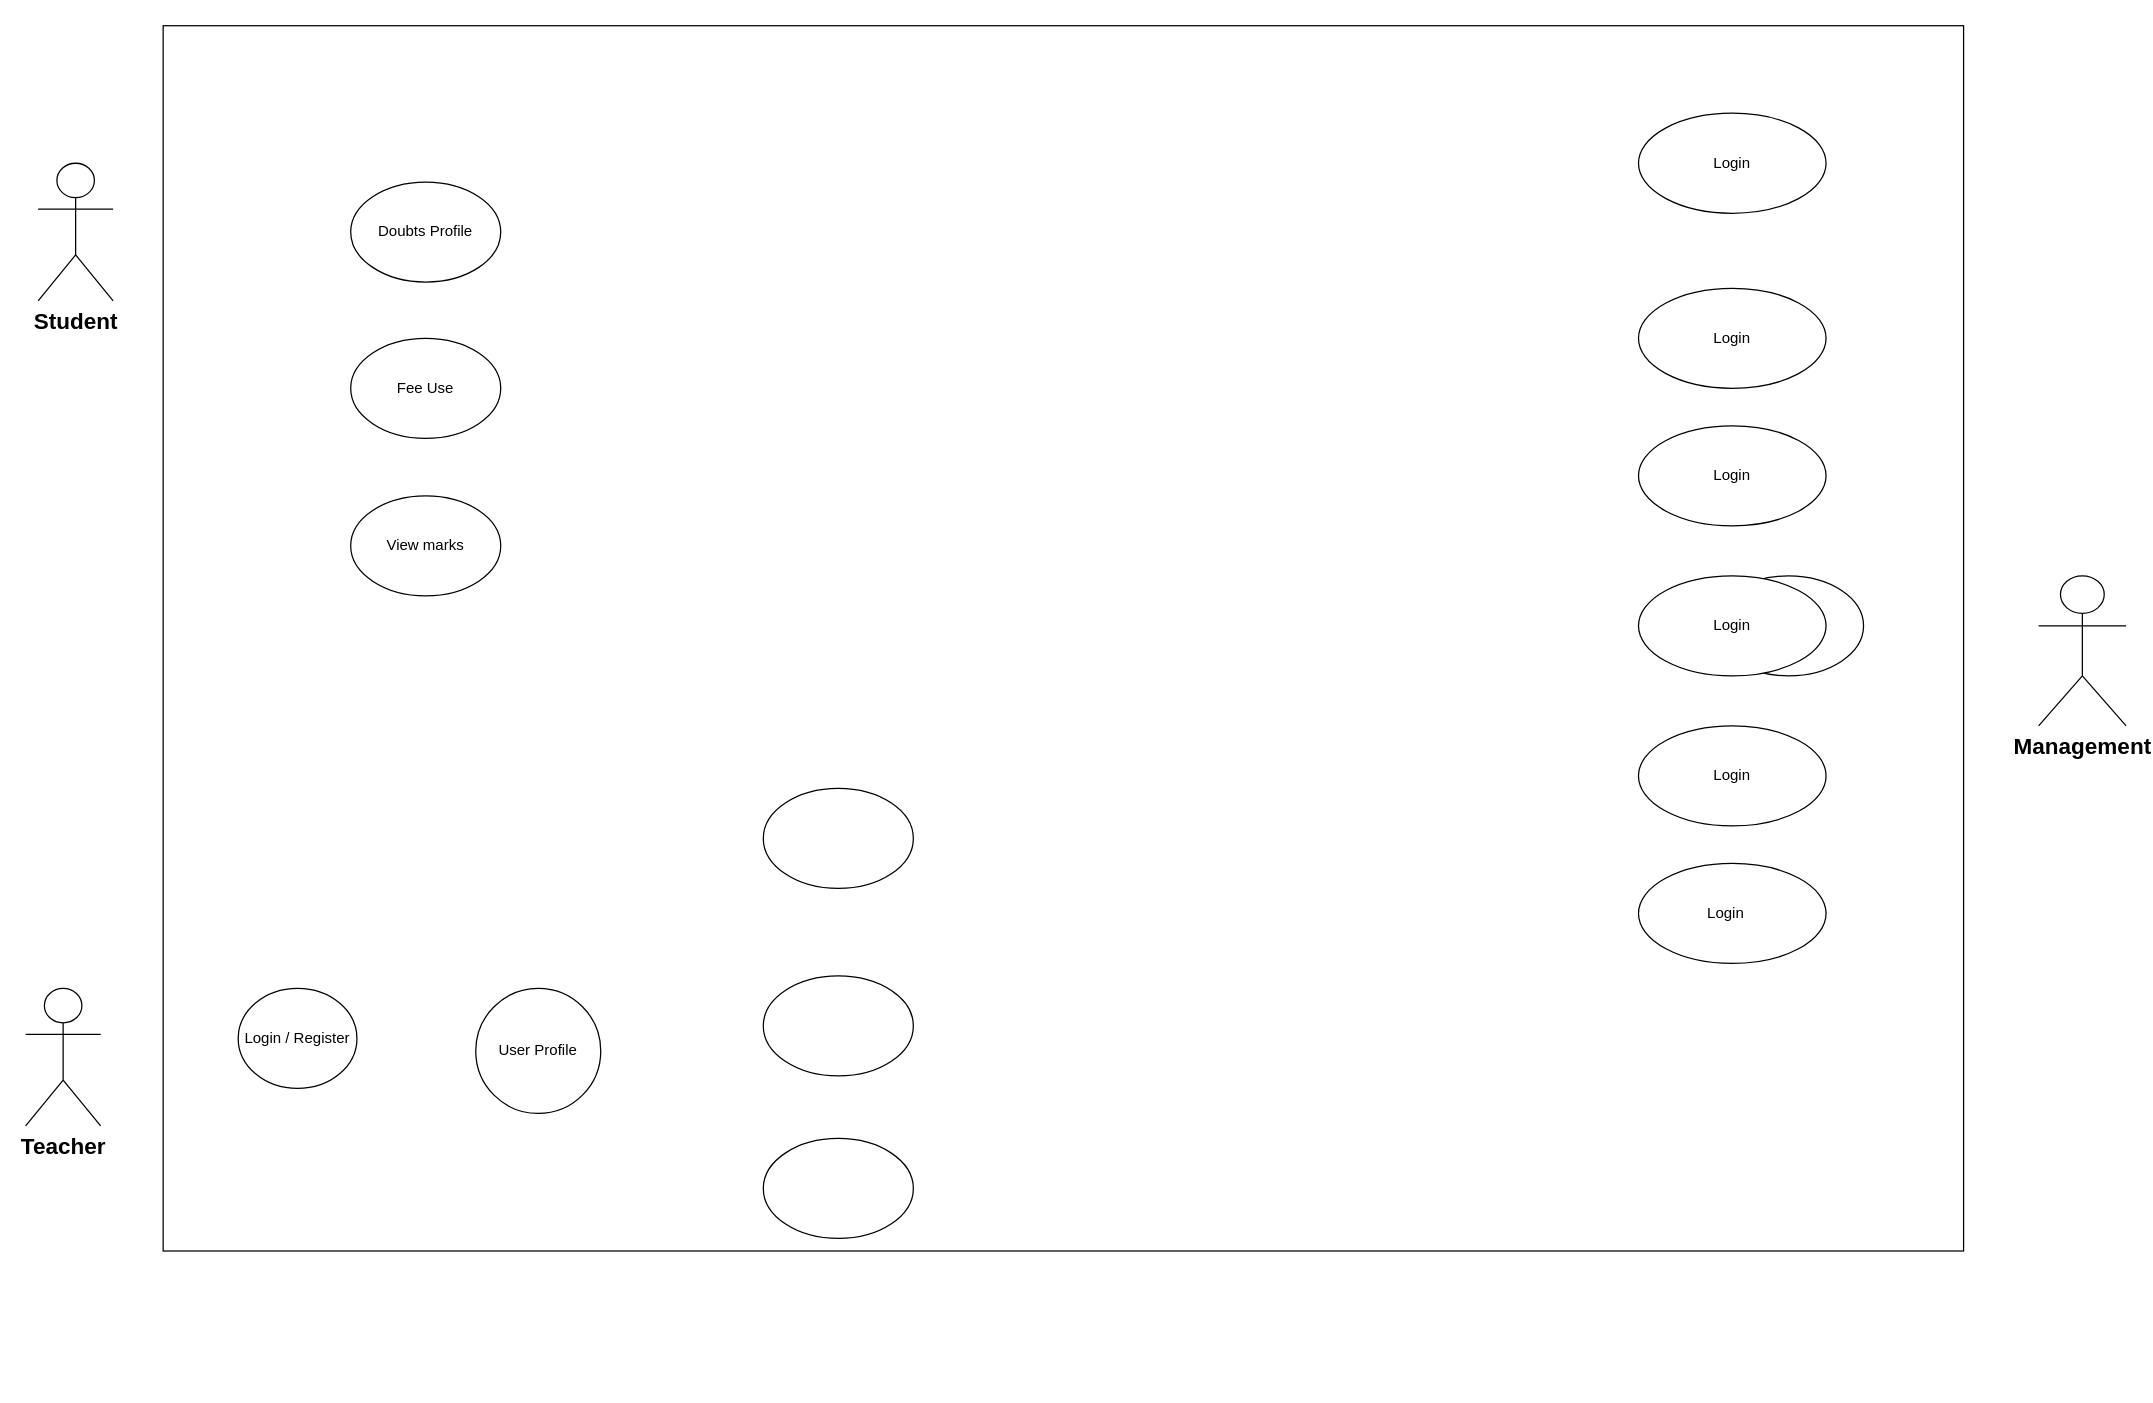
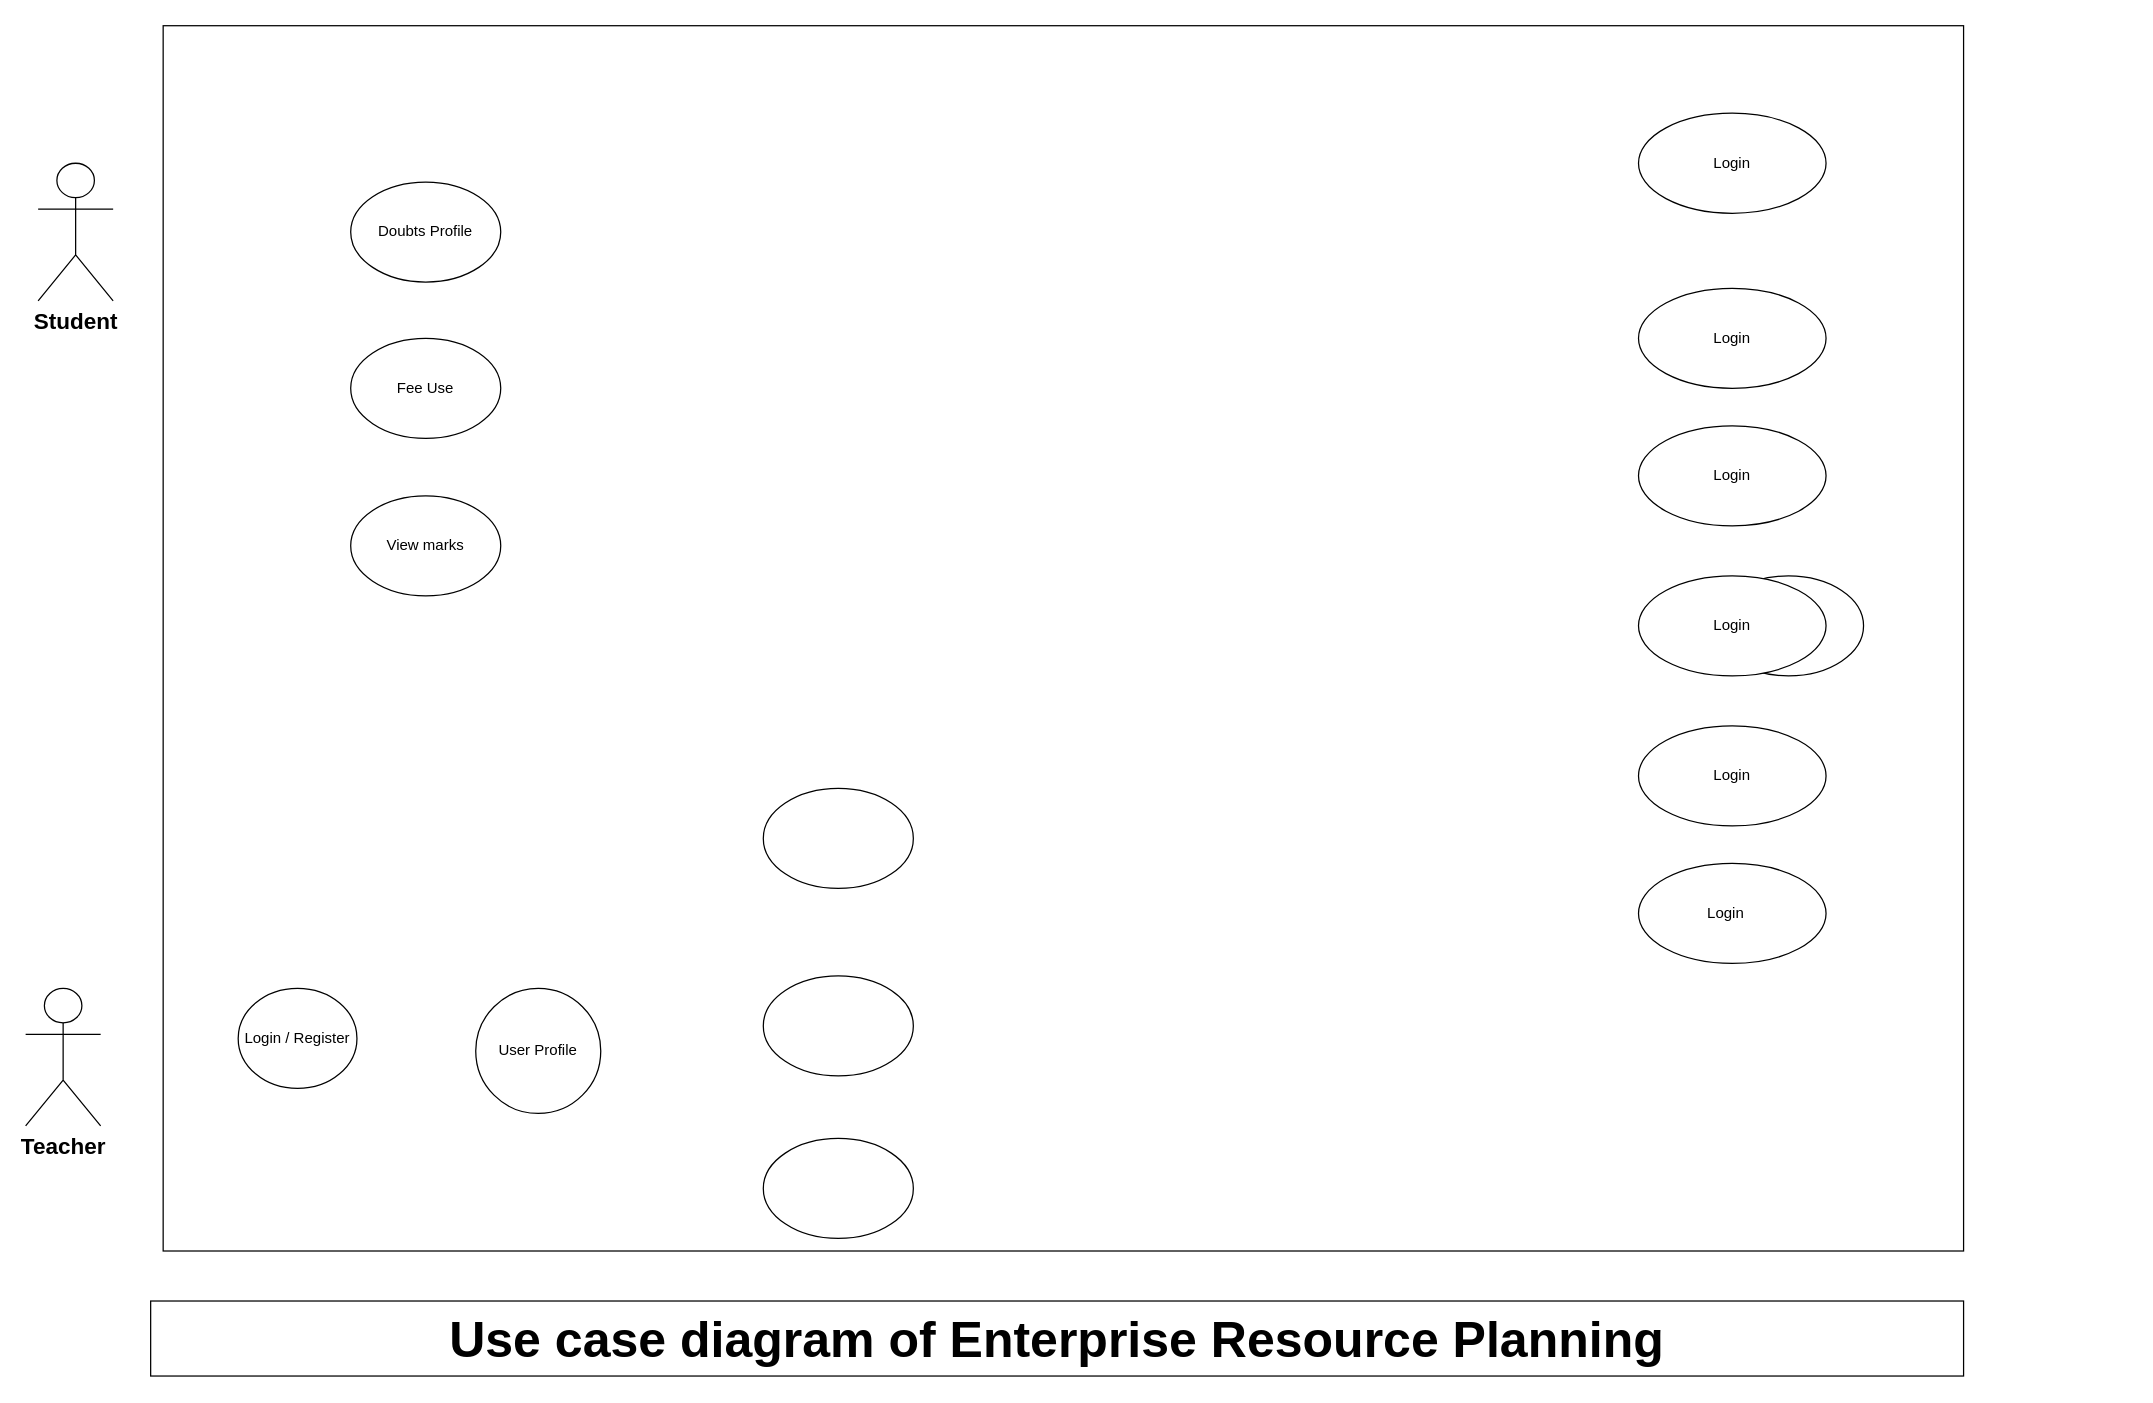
node "Management": removed
node "Use case diagram of Enterprise Resource Planning": added
